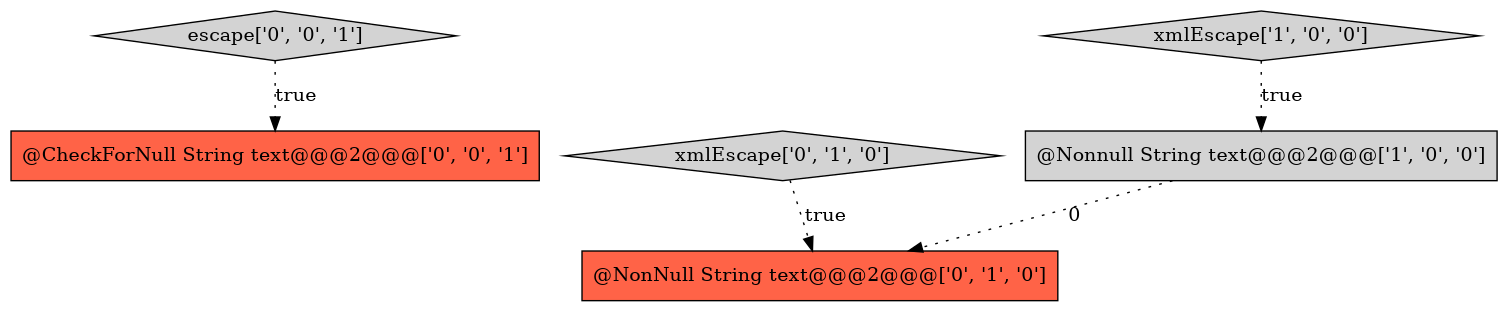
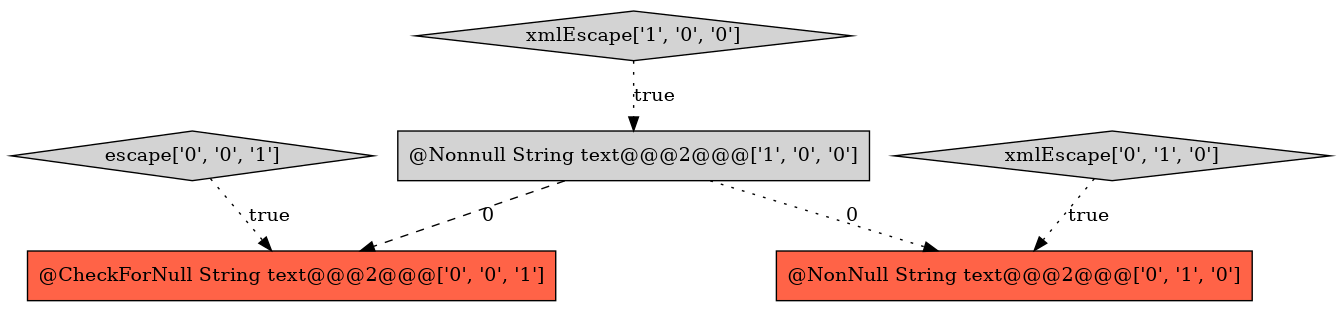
edge "@Nonnull String text@@@2@@@['1', '0', '0']" -> "@CheckForNull String text@@@2@@@['0', '0', '1']": added, label "0"
